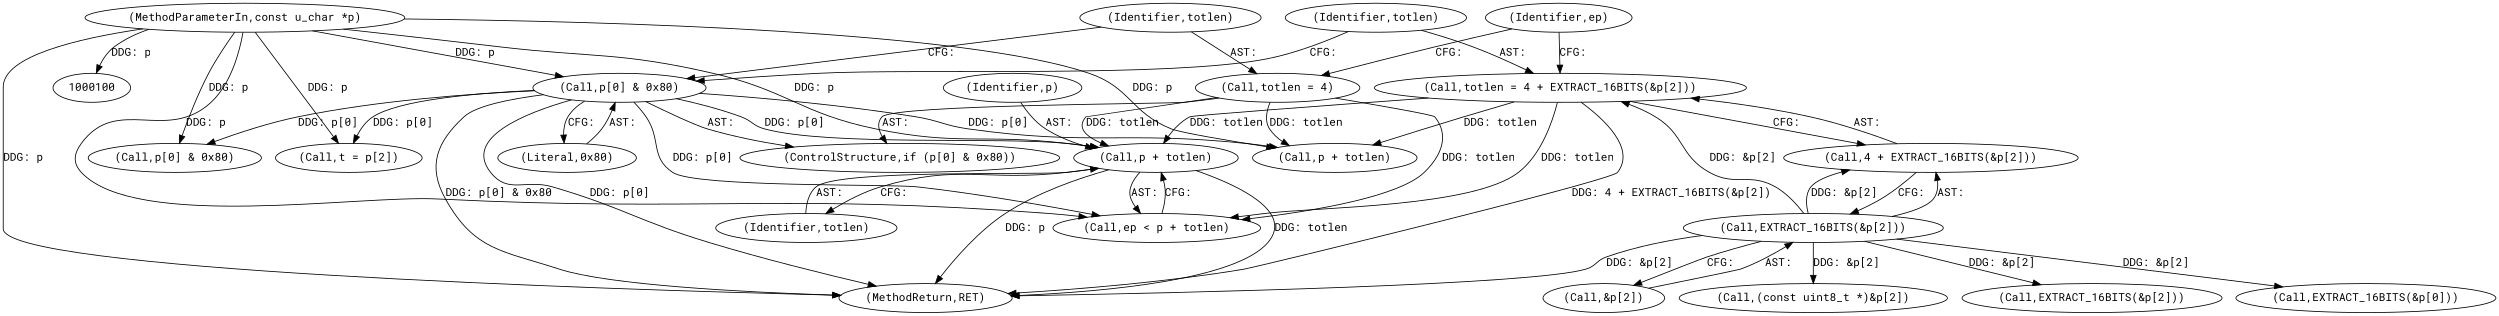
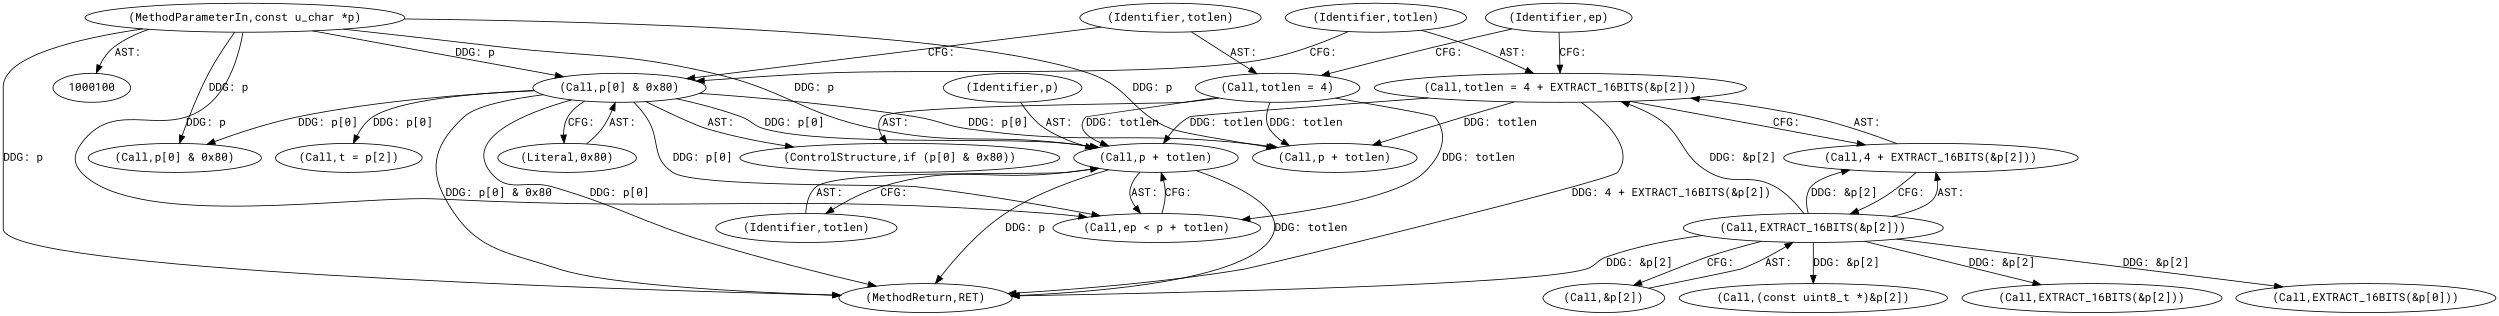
edge "(MethodParameterIn,const u_char *p)" -> "1000100": label "DDG: p" -> "AST: "
edge "(MethodParameterIn,const u_char *p)" -> "(Call,t = p[2])": removed, label "DDG: p"
edge "(Call,totlen = 4 + EXTRACT_16BITS(&p[2]))" -> "(Call,ep < p + totlen)": removed, label "DDG: totlen"
